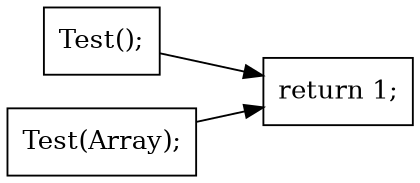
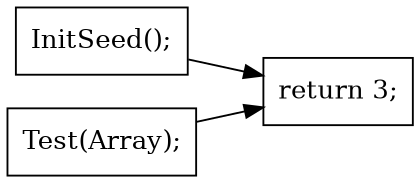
node "Test();": label "Test();" -> "InitSeed();"
node "return 1;": label "return 1;" -> "return 3;"
